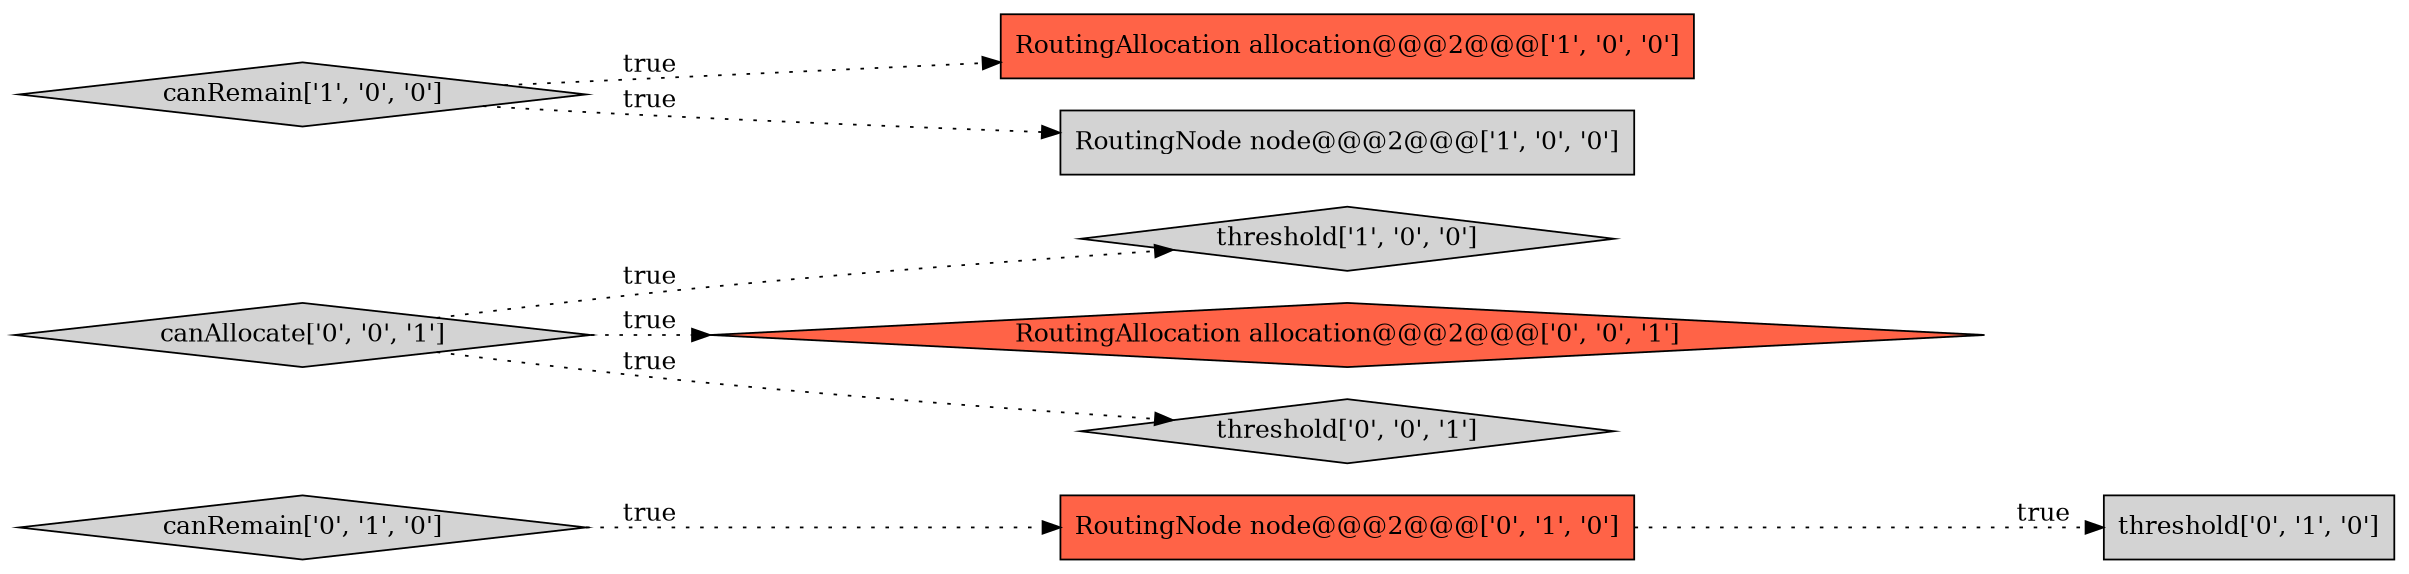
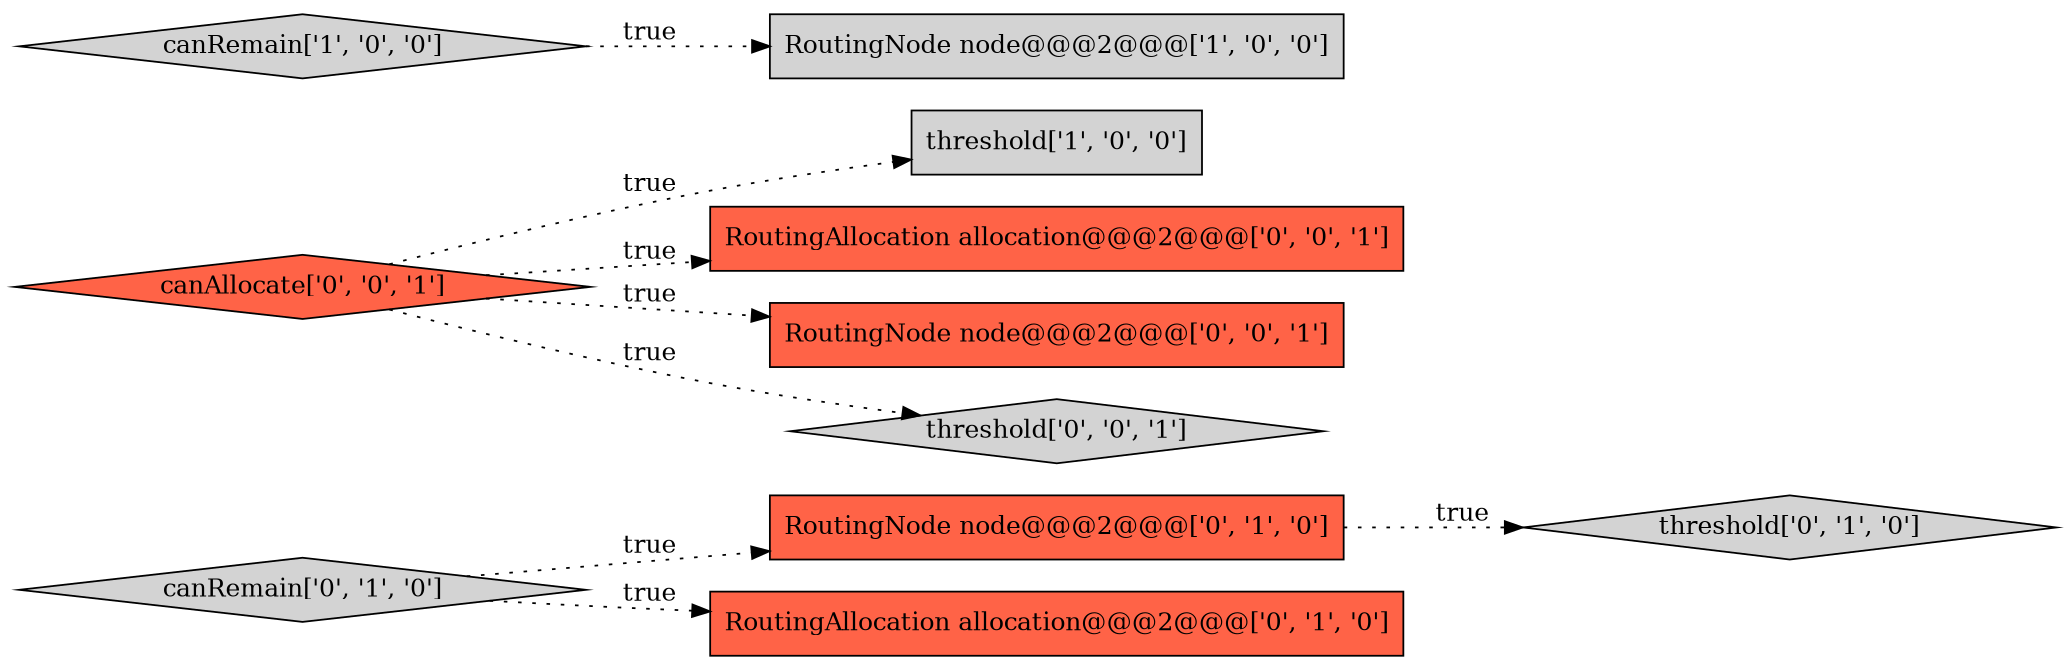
node "RoutingAllocation allocation@@@2@@@['1', '0', '0']": removed
node "threshold['1', '0', '0']": shape diamond -> box
node "canAllocate['0', '0', '1']": fillcolor lightgray -> tomato
node "RoutingNode node@@@2@@@['0', '0', '1']": added
node "RoutingAllocation allocation@@@2@@@['0', '0', '1']": shape diamond -> box
node "threshold['0', '1', '0']": shape box -> diamond
node "RoutingAllocation allocation@@@2@@@['0', '1', '0']": added
